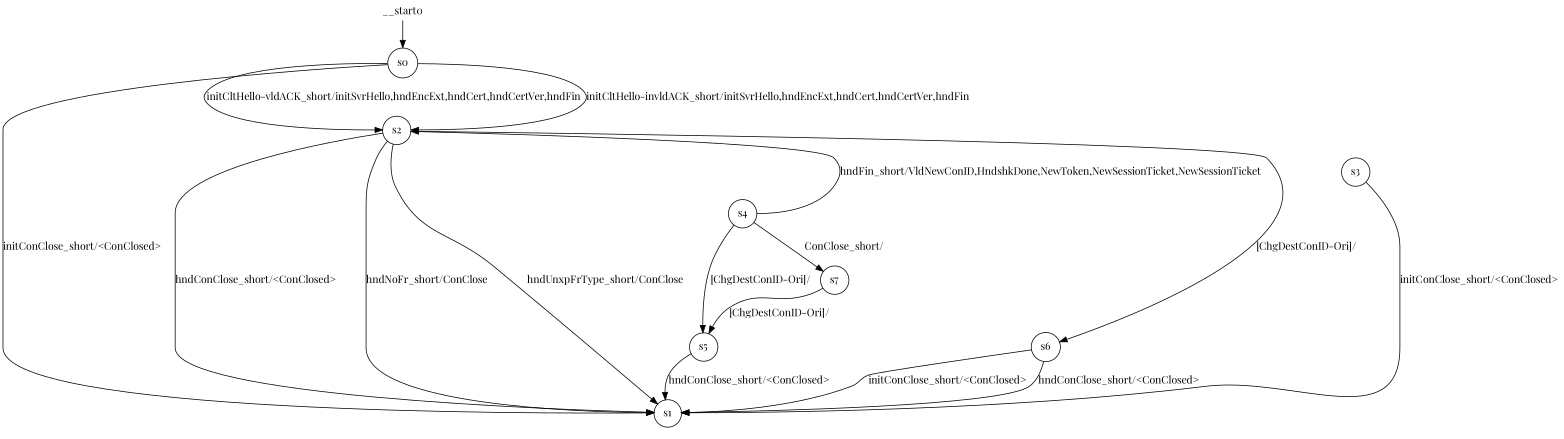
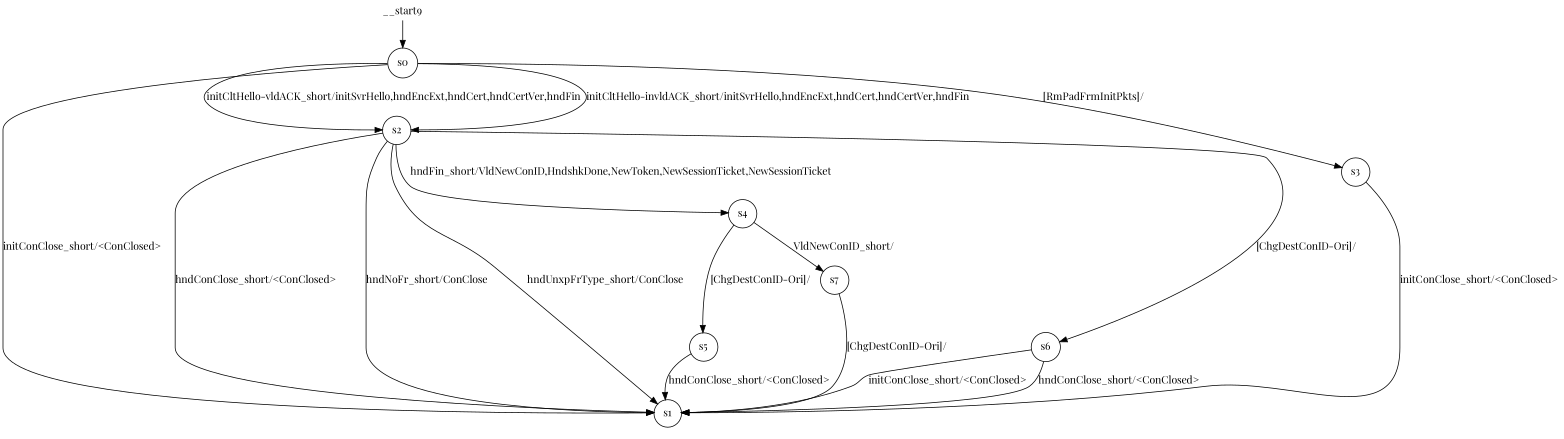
node "__start0": label "__start0" -> "__start9"
edge "s0" -> "s3": added, label "[RmPadFrmInitPkts]/"
edge "s4" -> "s2": reversed
edge "s4" -> "s7": label "ConClose_short/ " -> "VldNewConID_short/ "
edge "s7" -> "s5": now "s7" -> "s1"
